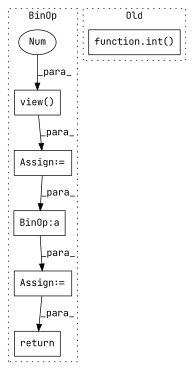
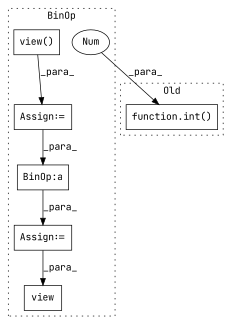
edge "Num" -> "view()": now "Num" -> "function.int()"
node "return": label "return" -> "view"
